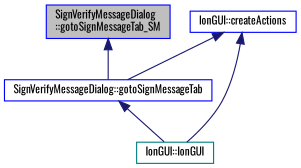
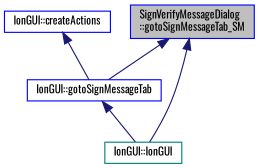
node "SignVerifyMessageDialog::gotoSignMessageTab": label "SignVerifyMessageDialog::gotoSignMessageTab" -> "IonGUI::gotoSignMessageTab"
edge "IonGUI::IonGUI" -> "IonGUI::createActions": now "IonGUI::IonGUI" -> "SignVerifyMessageDialog ::gotoSignMessageTab_SM"
